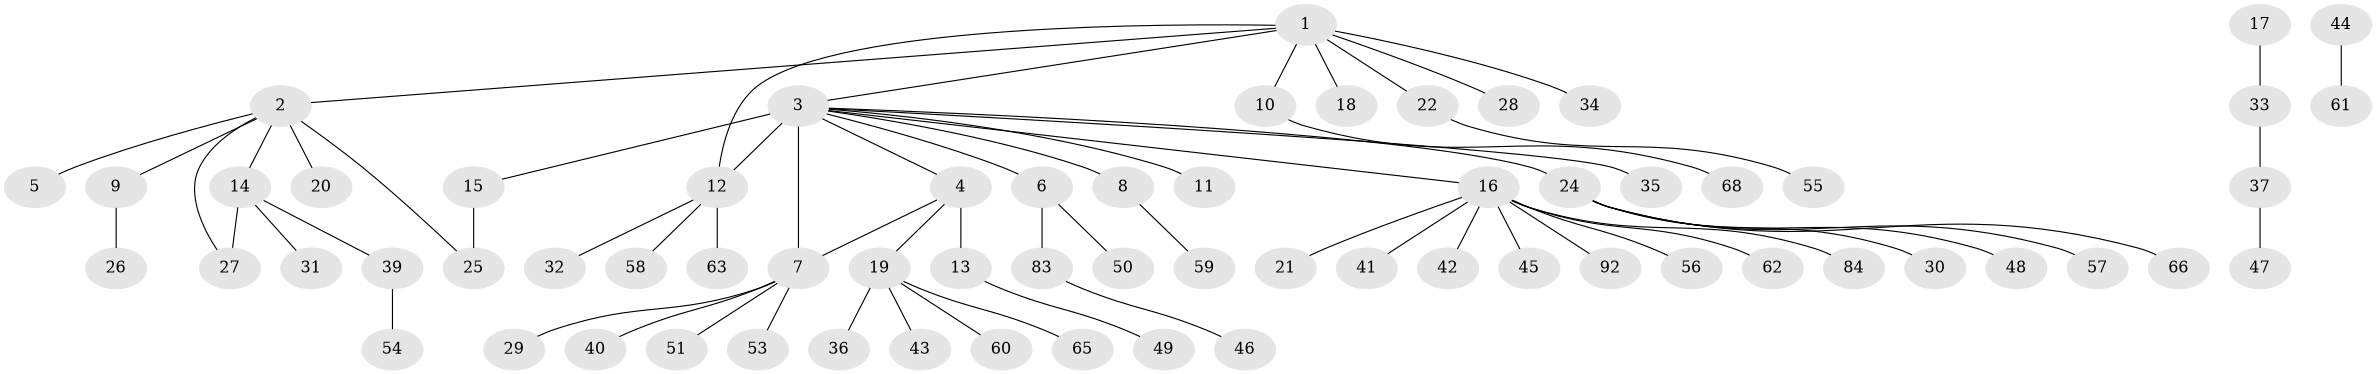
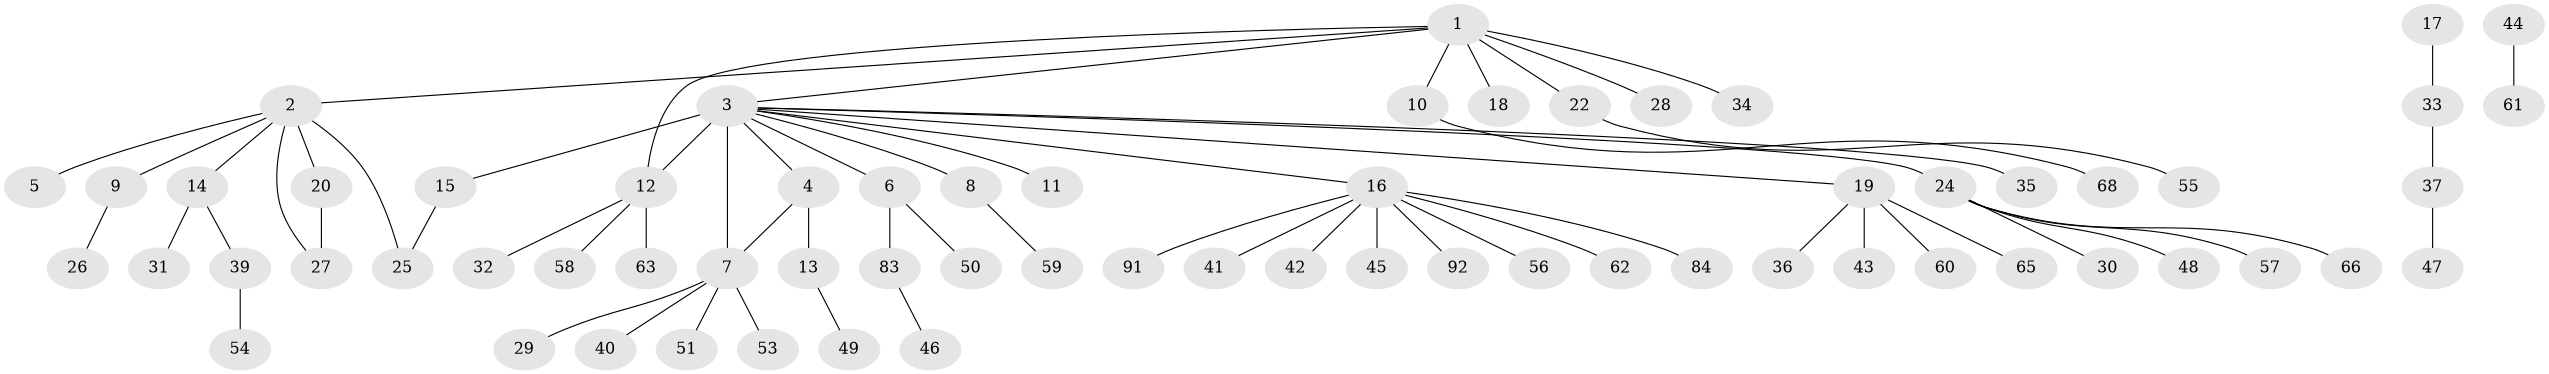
edge "14" -- "27": now "20" -- "27"
edge "4" -- "19": now "3" -- "19"
node "21": label "21" -> "91"
